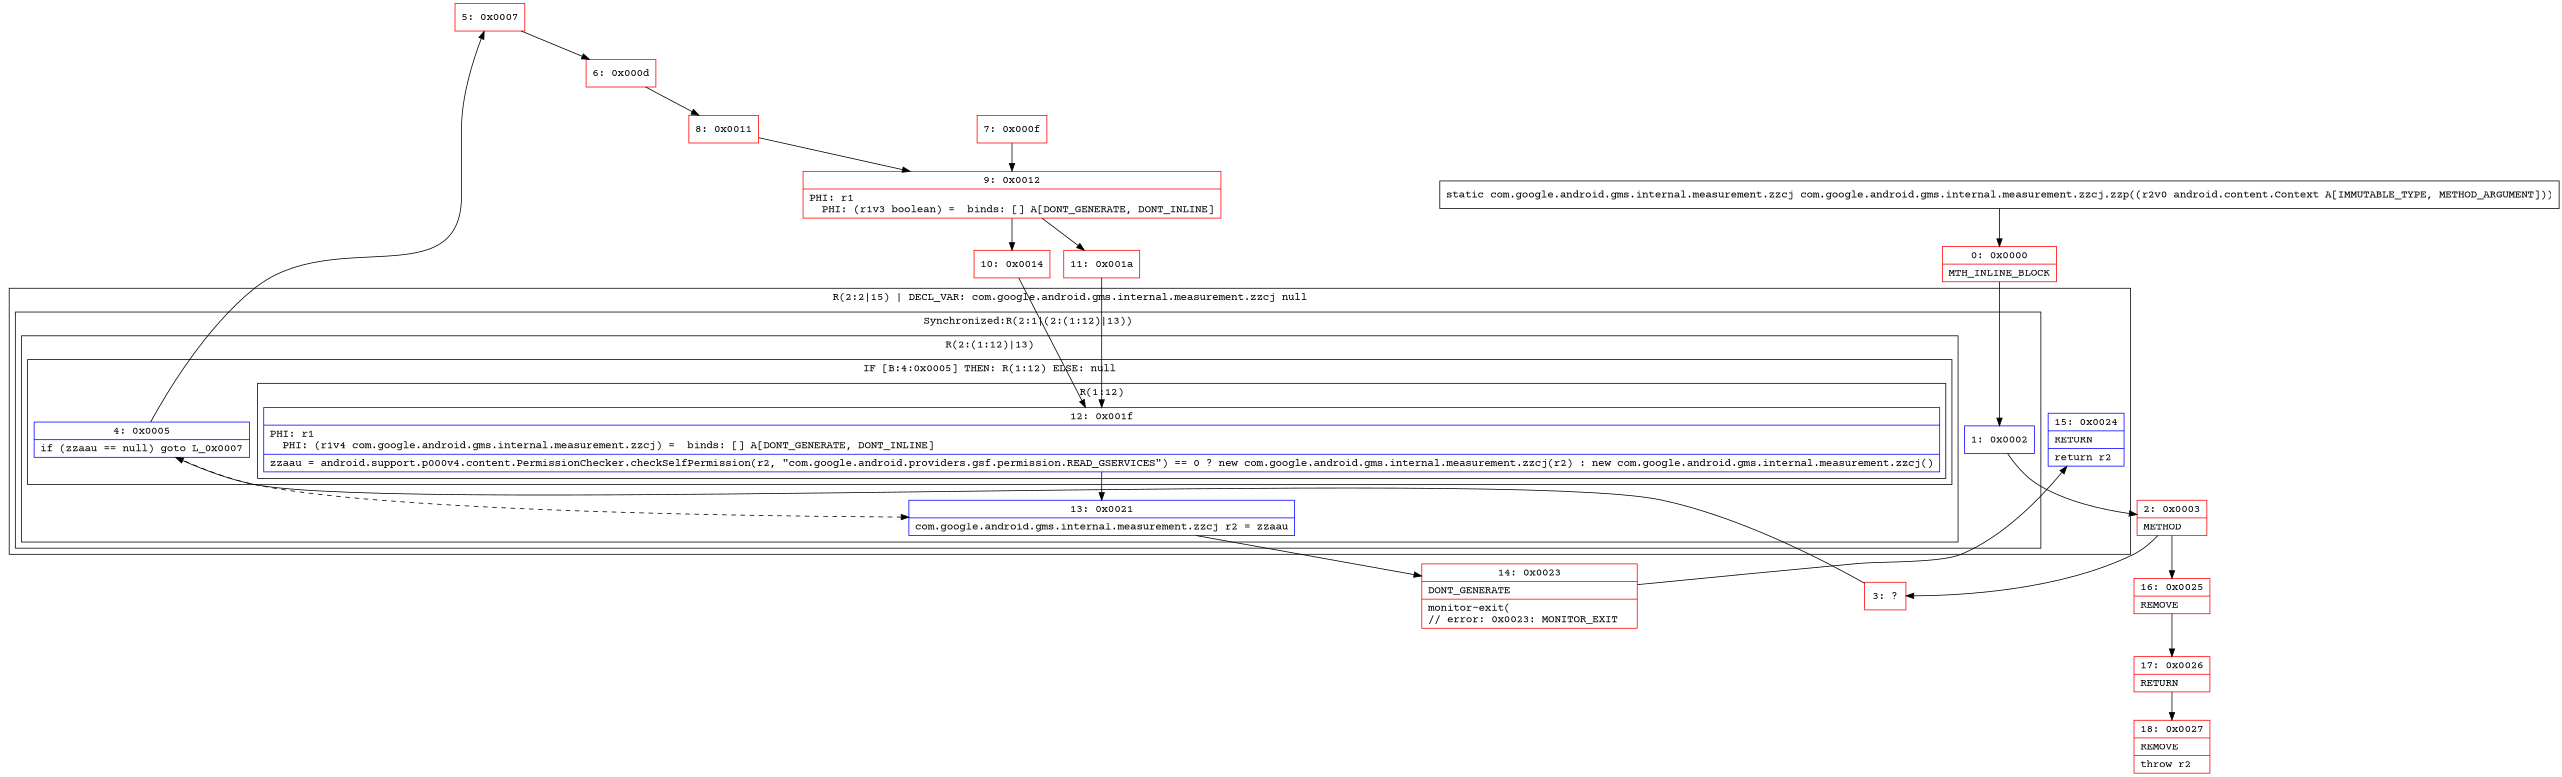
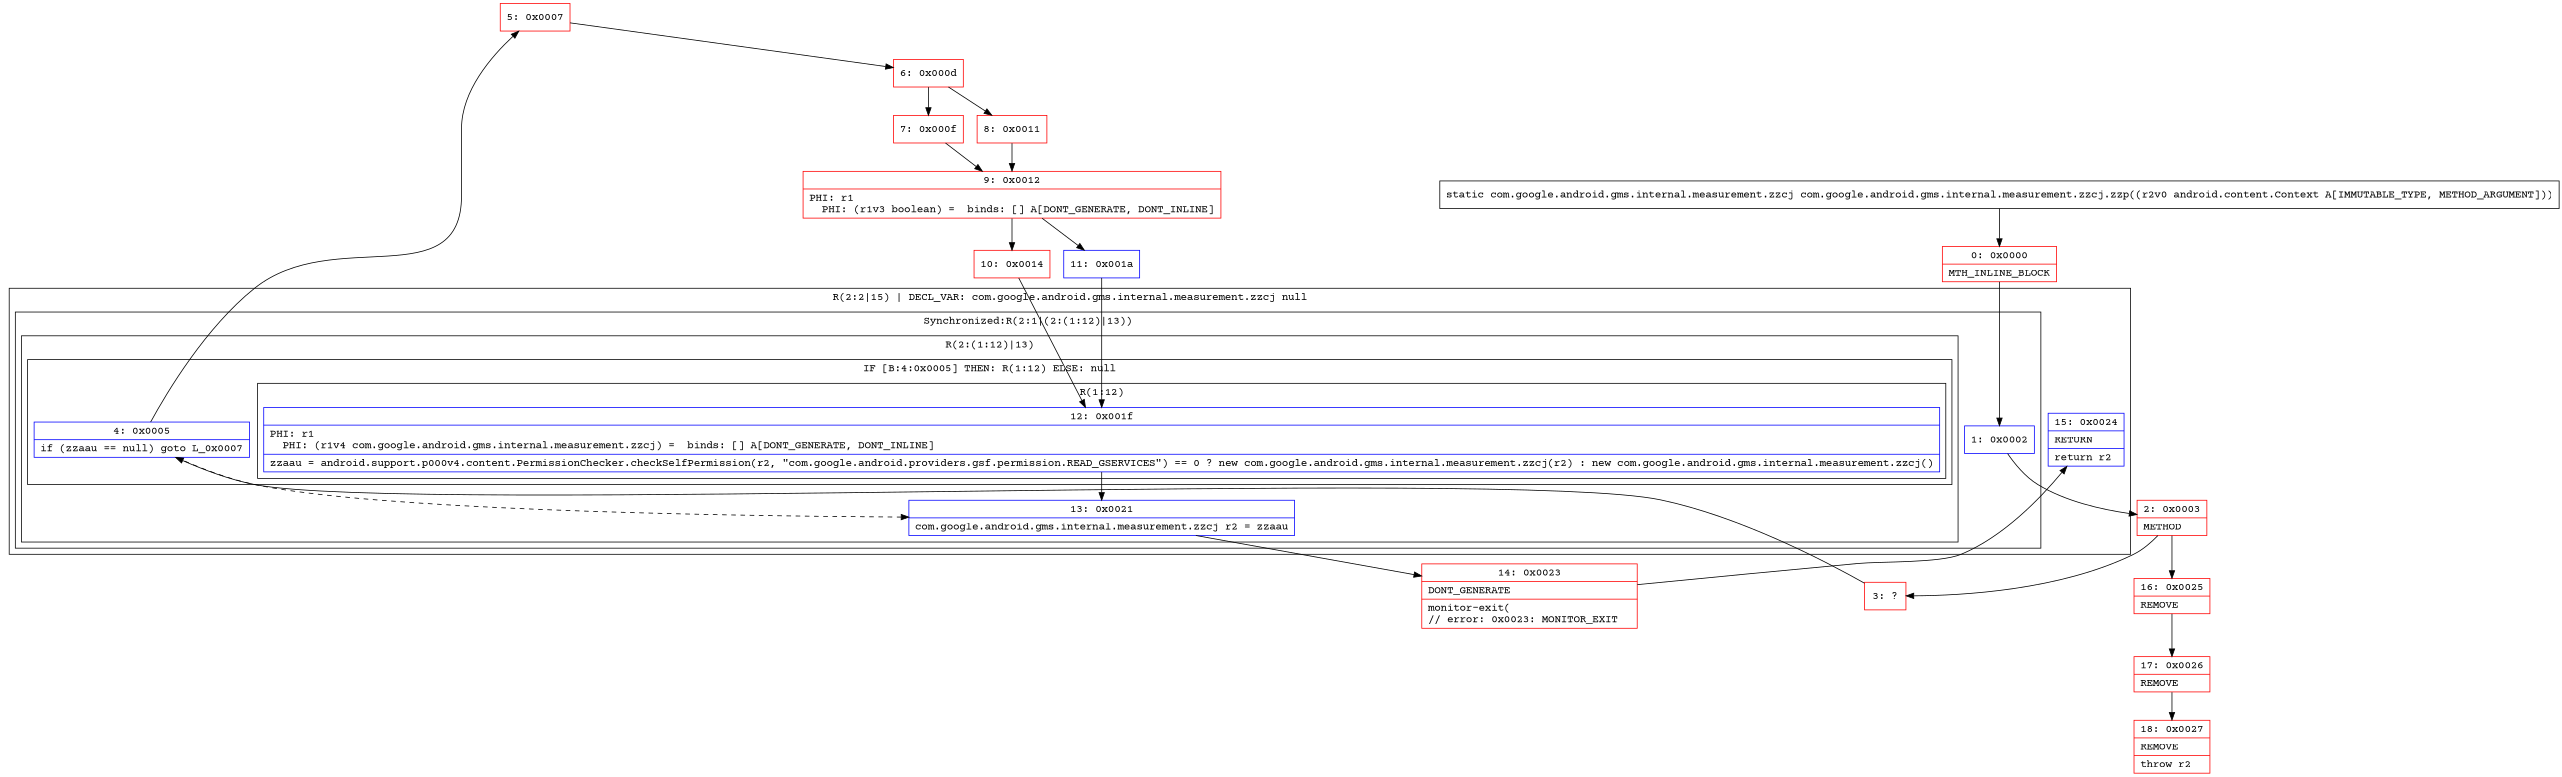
edge "6: 0x000d" -> "7: 0x000f": added
node "11: 0x001a": color red -> blue
node "17: 0x0026": text "RETURN" -> "REMOVE"
